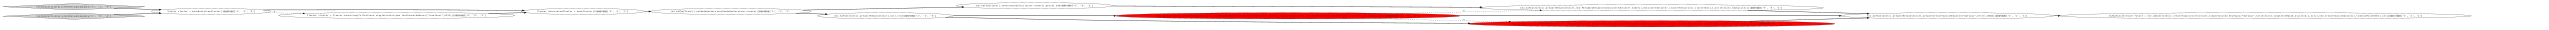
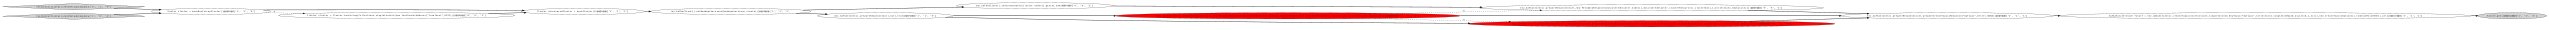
node "future.get()@@@11@@@['1', '1', '1']": added
